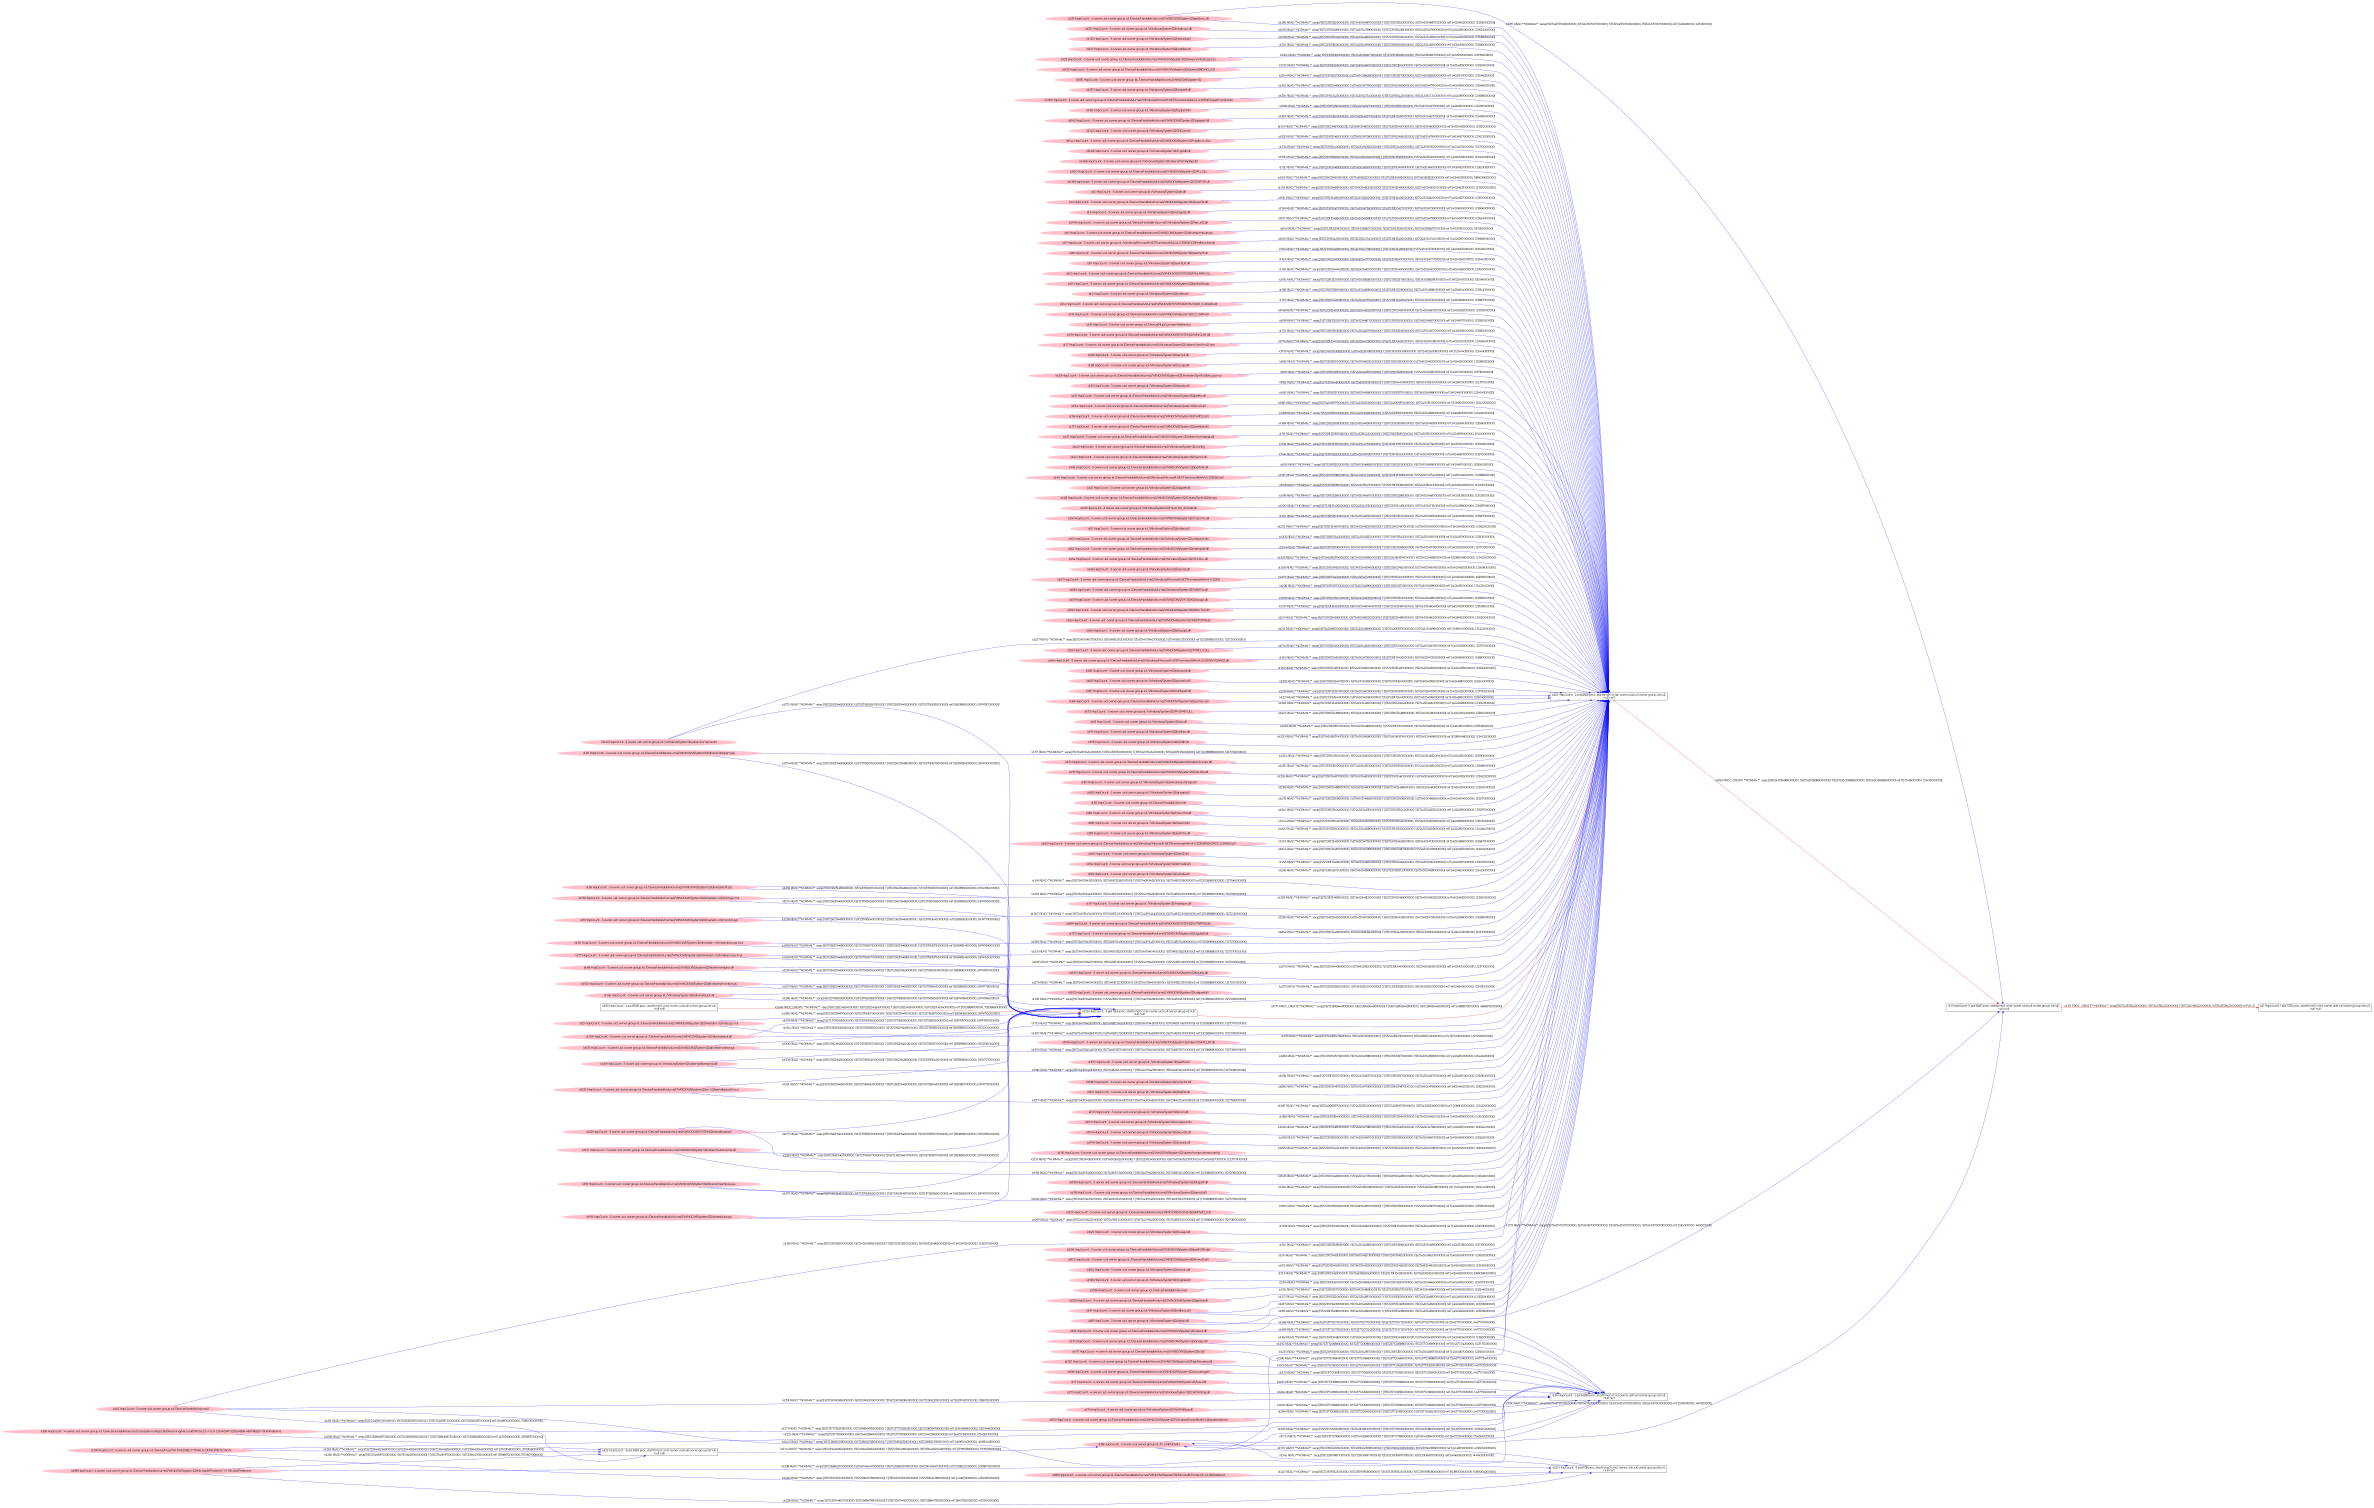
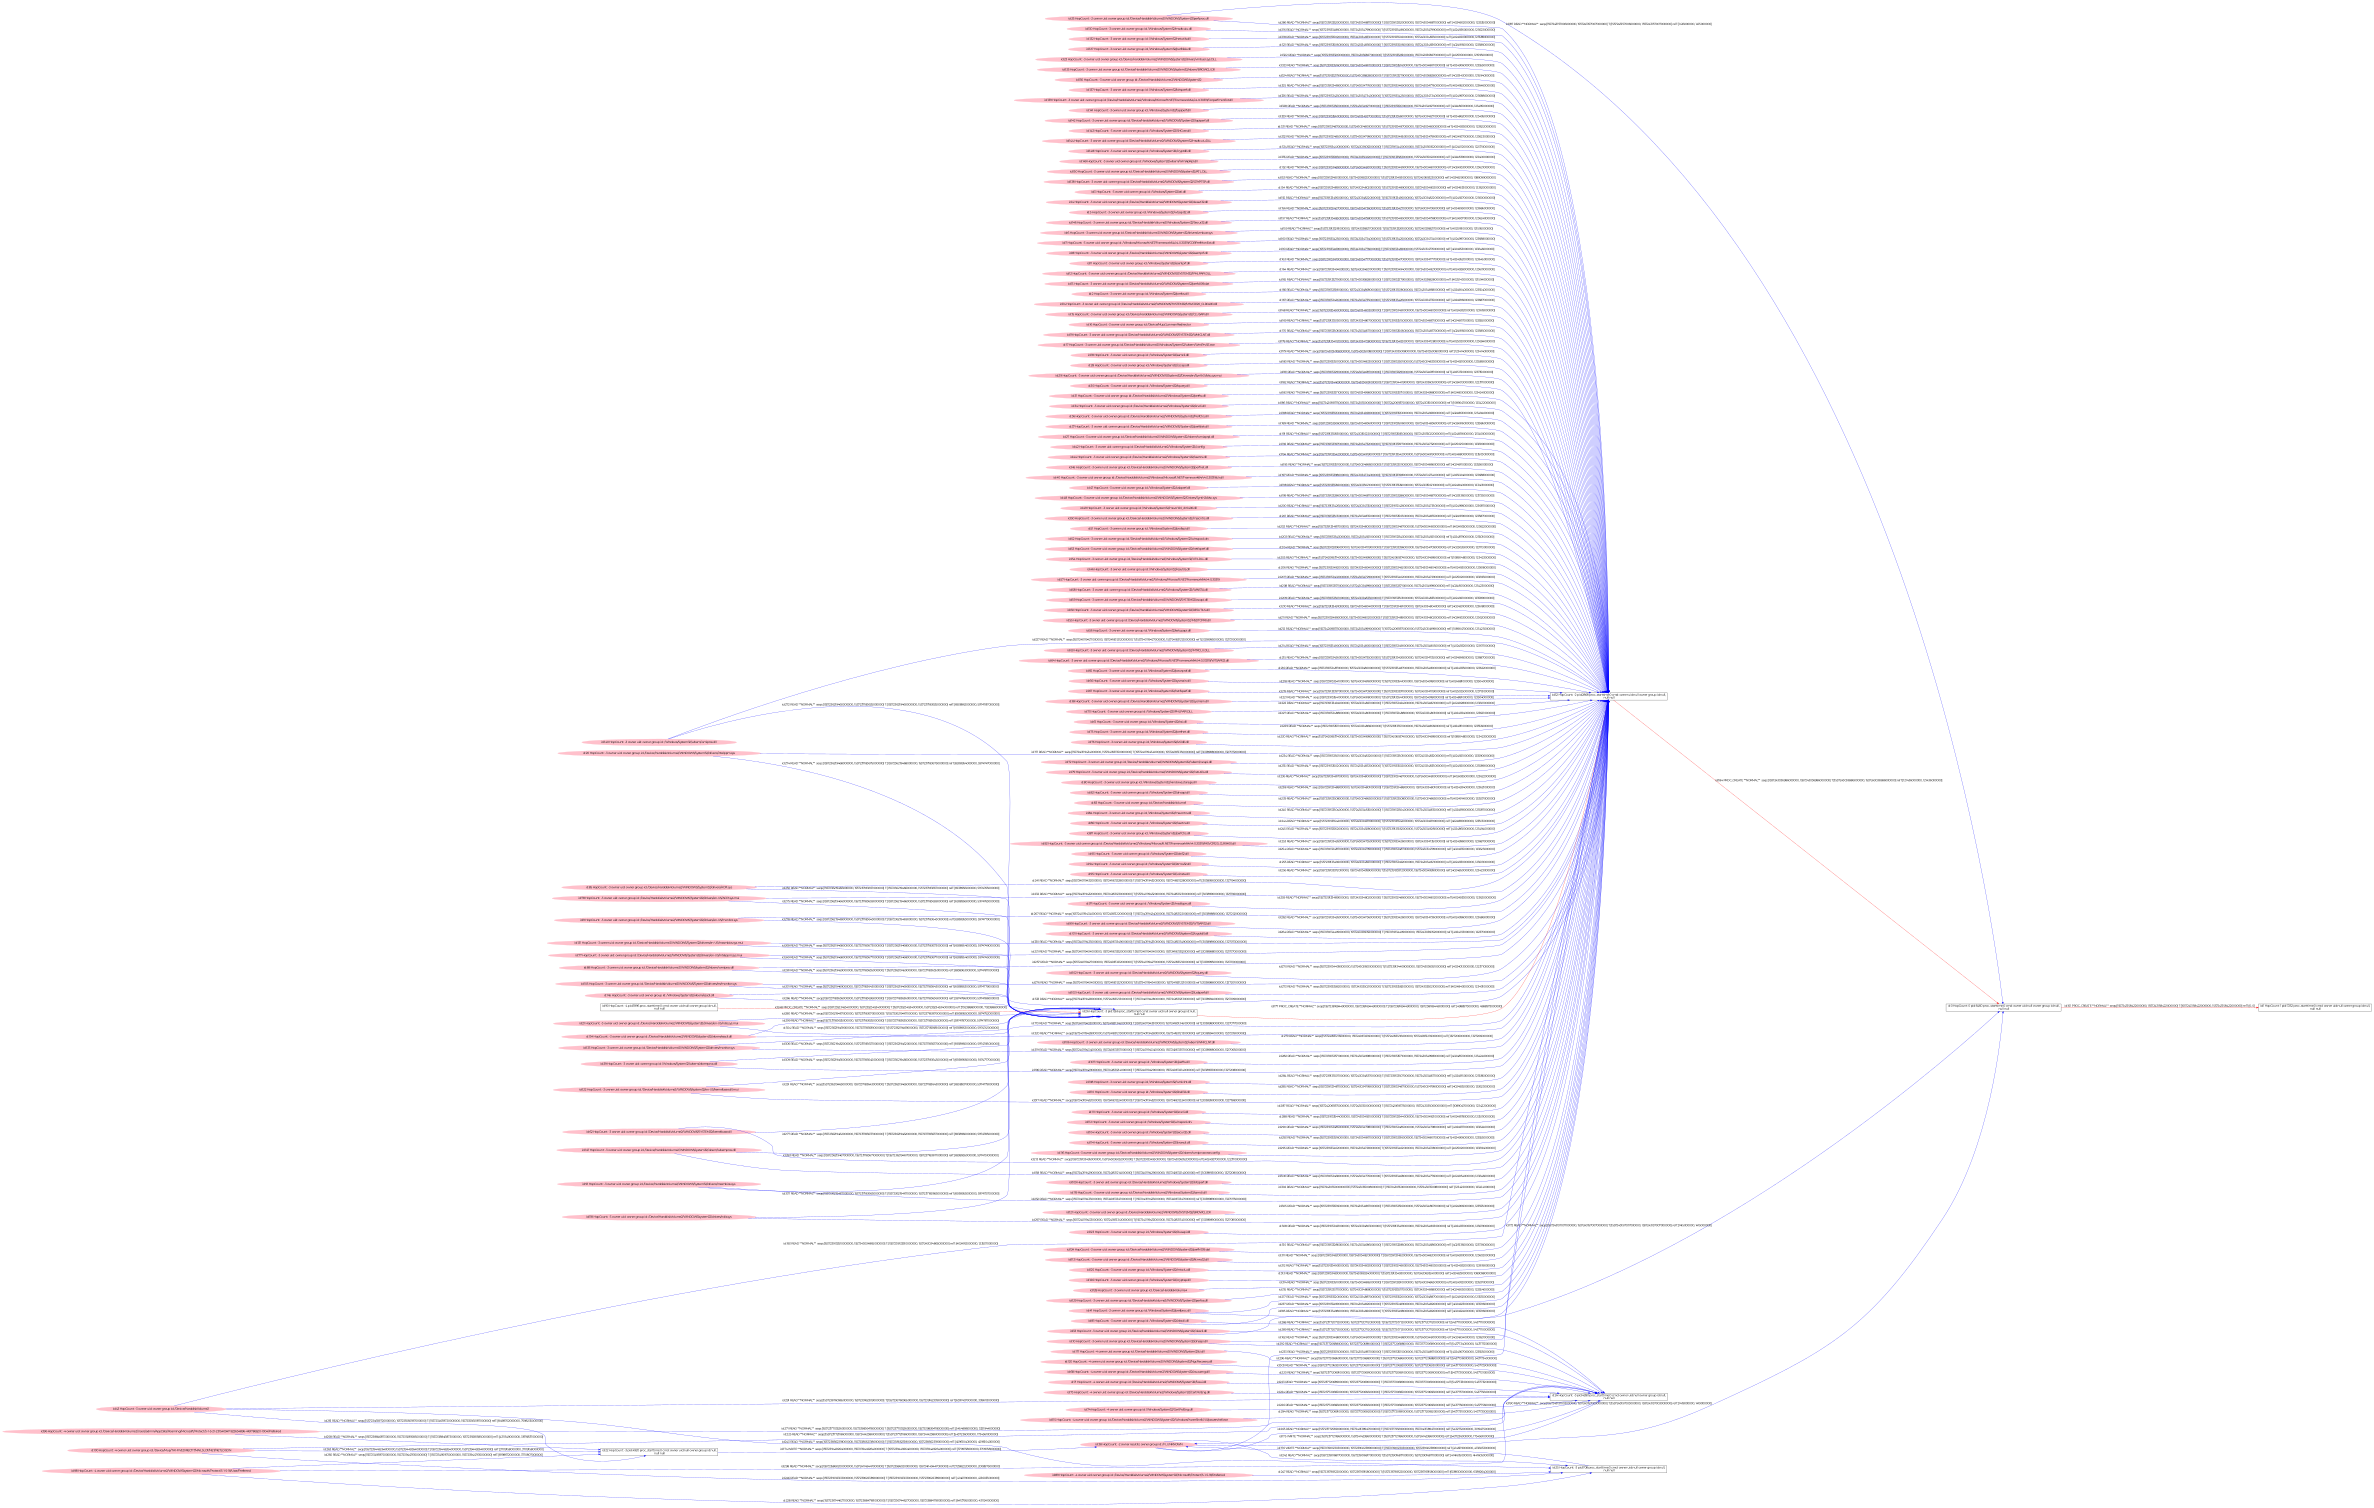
node "id:38 HopCount: -2 owner uid: owner group id: /FI_UNKNOWN": label "id:38 HopCount: -2 owner uid: owner group id: /FI_UNKNOWN" -> "id:38 HopCount: -2 owner resutils: owner group id: /FI_UNKNOWN"
